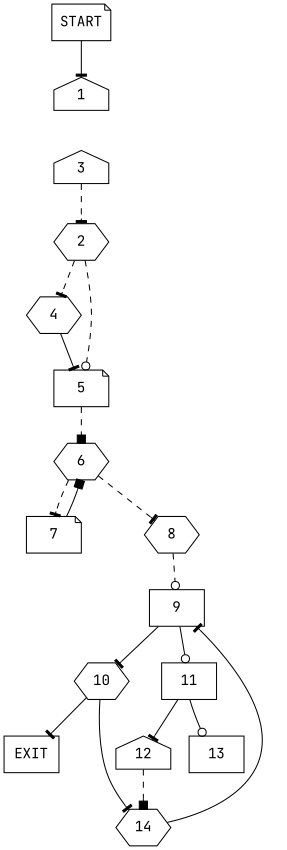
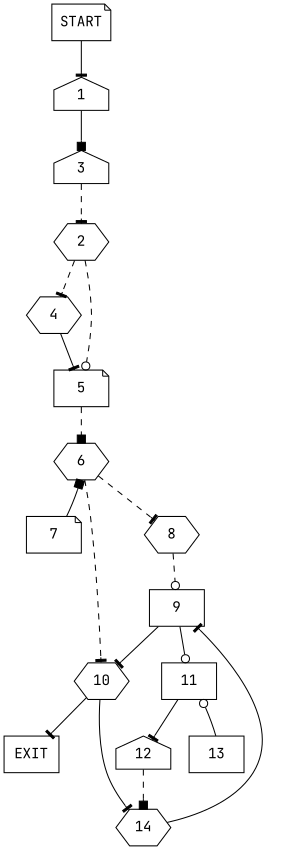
edge "1" -> "3": added
edge "6" -> "7": now "6" -> "10"
edge "11" -> "13": reversed
